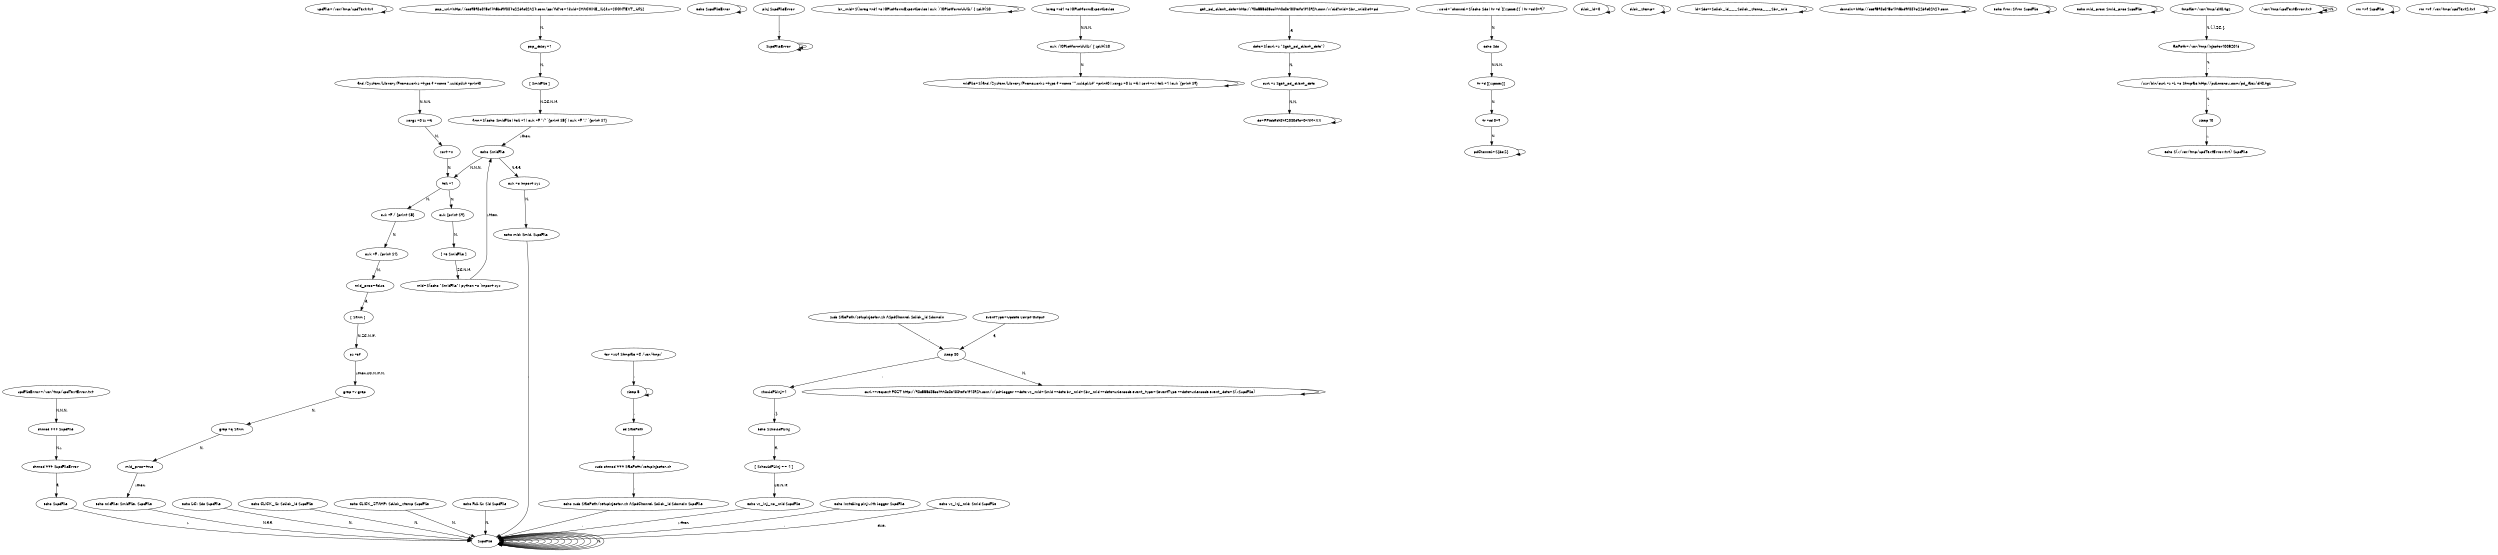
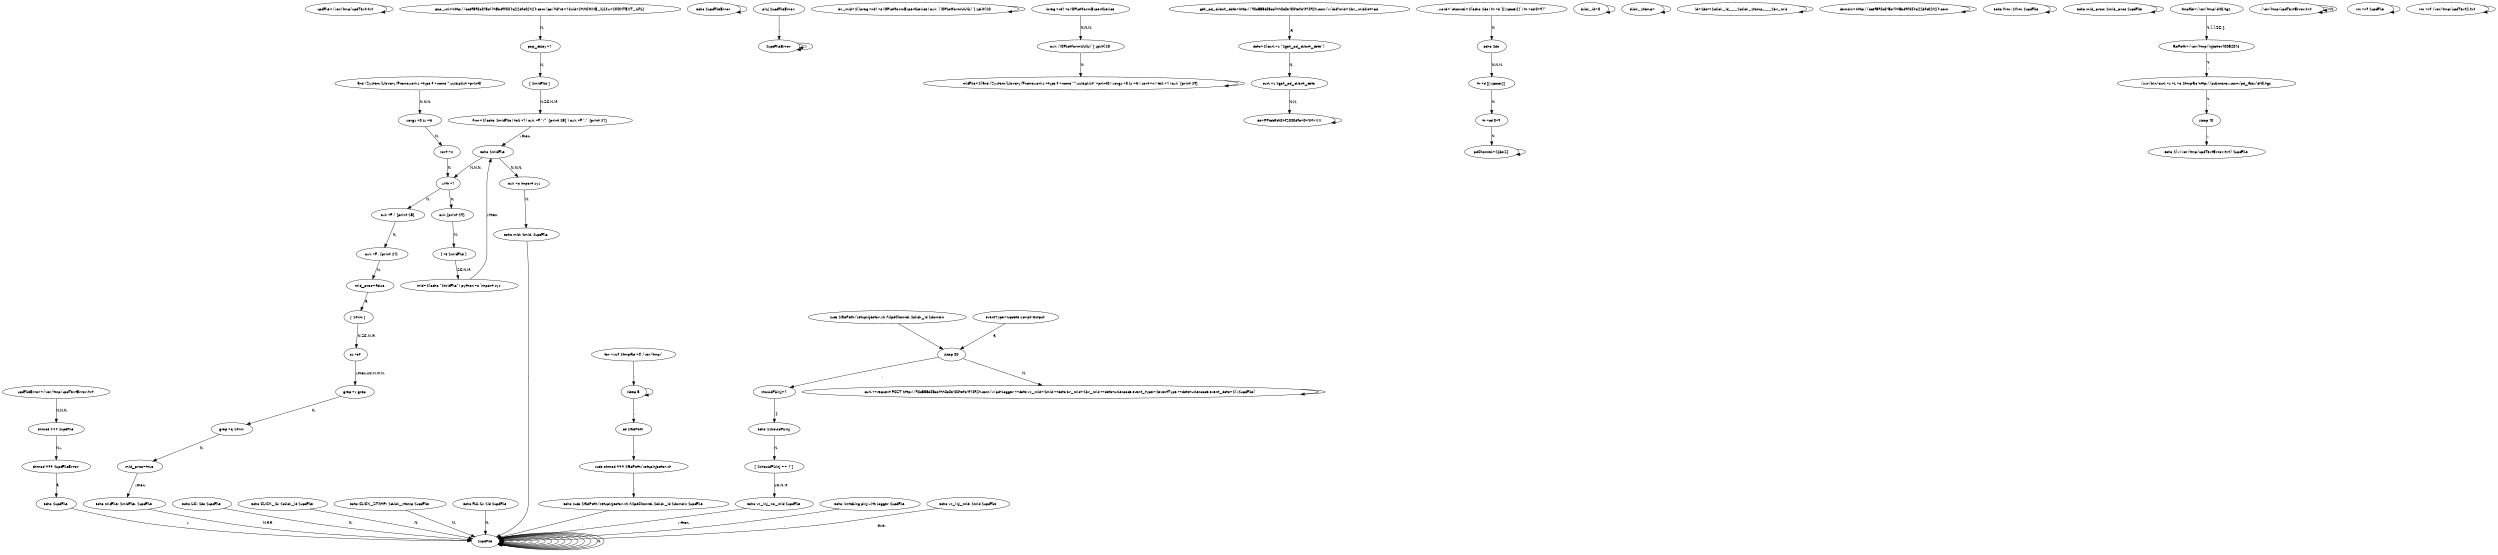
edge "echo $midFile" -> "awk -c import sys": label "N,fi,fi," -> "N,N,N,"
node "tail -1": label "tail -1" -> "with -1"
edge "echo $shouldPDInj" -> "[ $shouldPDInj == 1 ]": label "fi," -> "N,"
